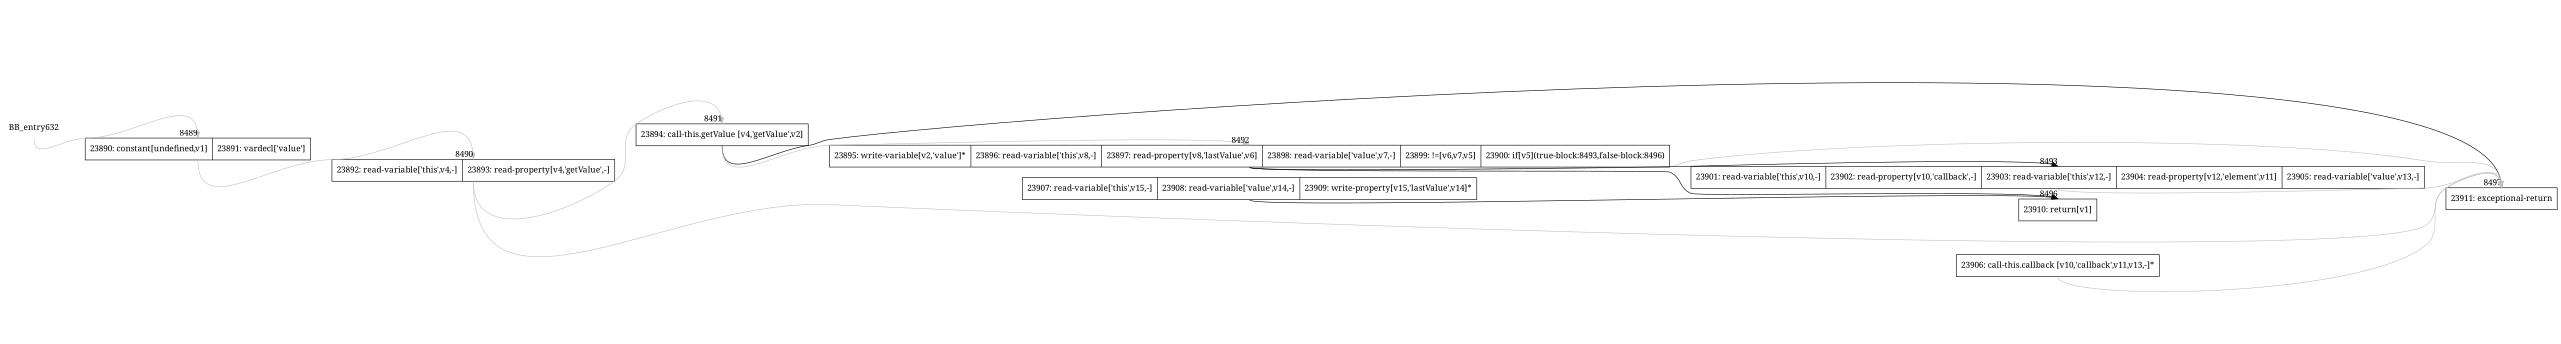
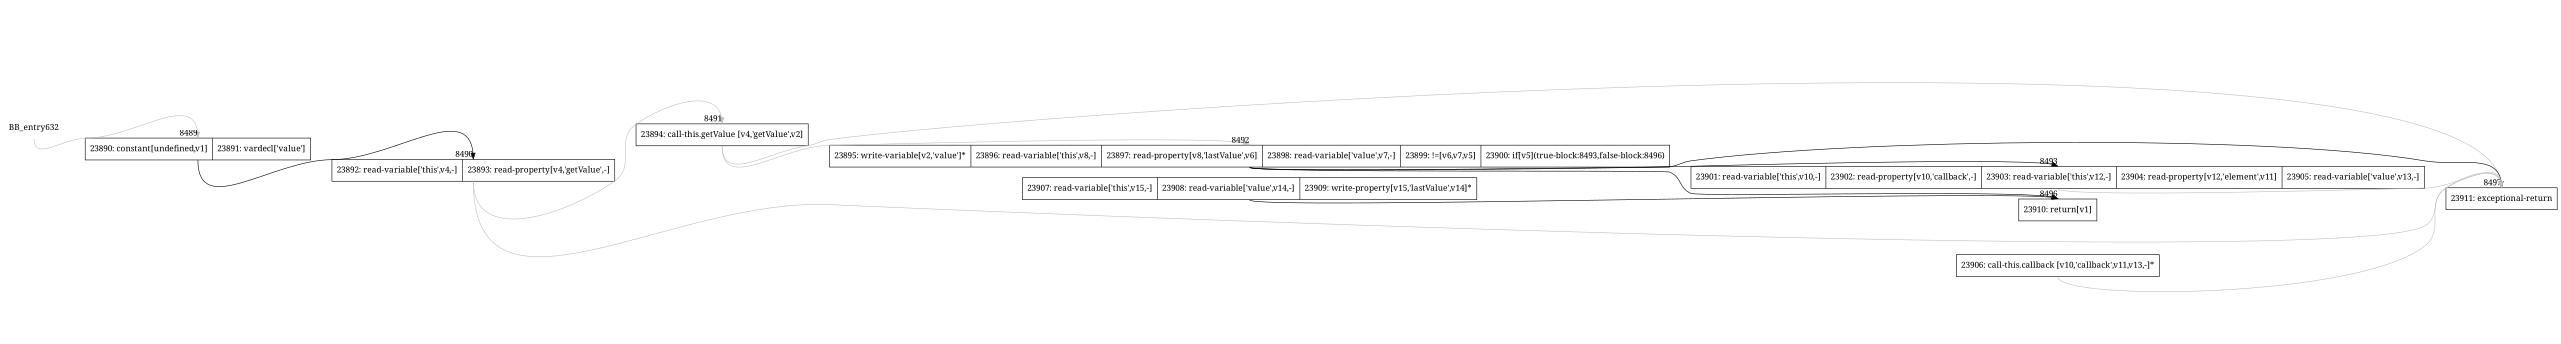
edge "23894: call-this.getValue [v4,'getValue',v2]" -> "23911: exceptional-return": color black -> gray
edge "23895: write-variable[v2,'value']*" -> "23911: exceptional-return": color gray -> black
edge "23890: constant[undefined,v1]" -> "23892: read-variable['this',v4,-]": color gray -> black
